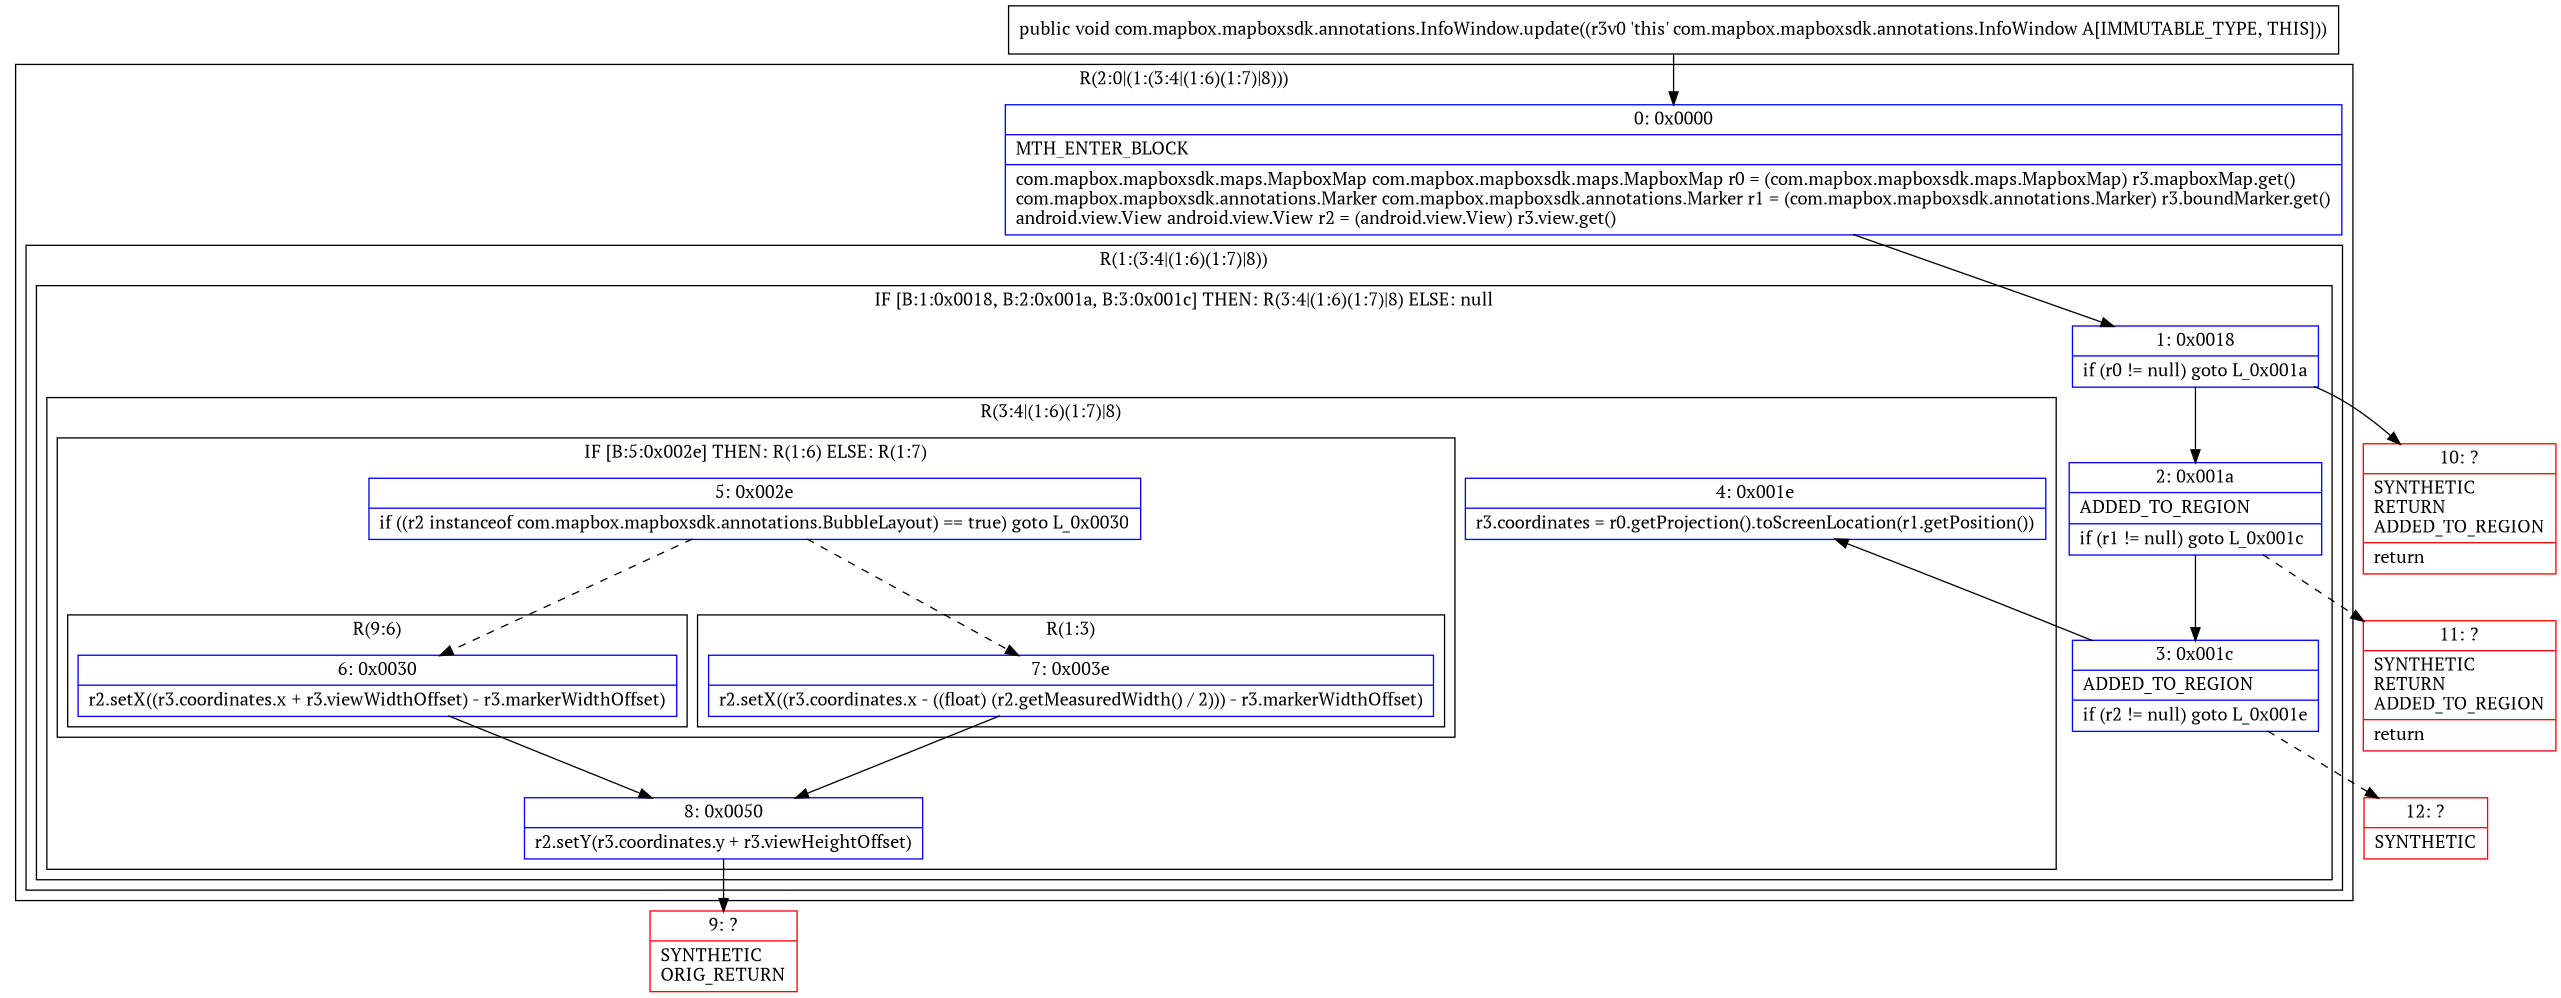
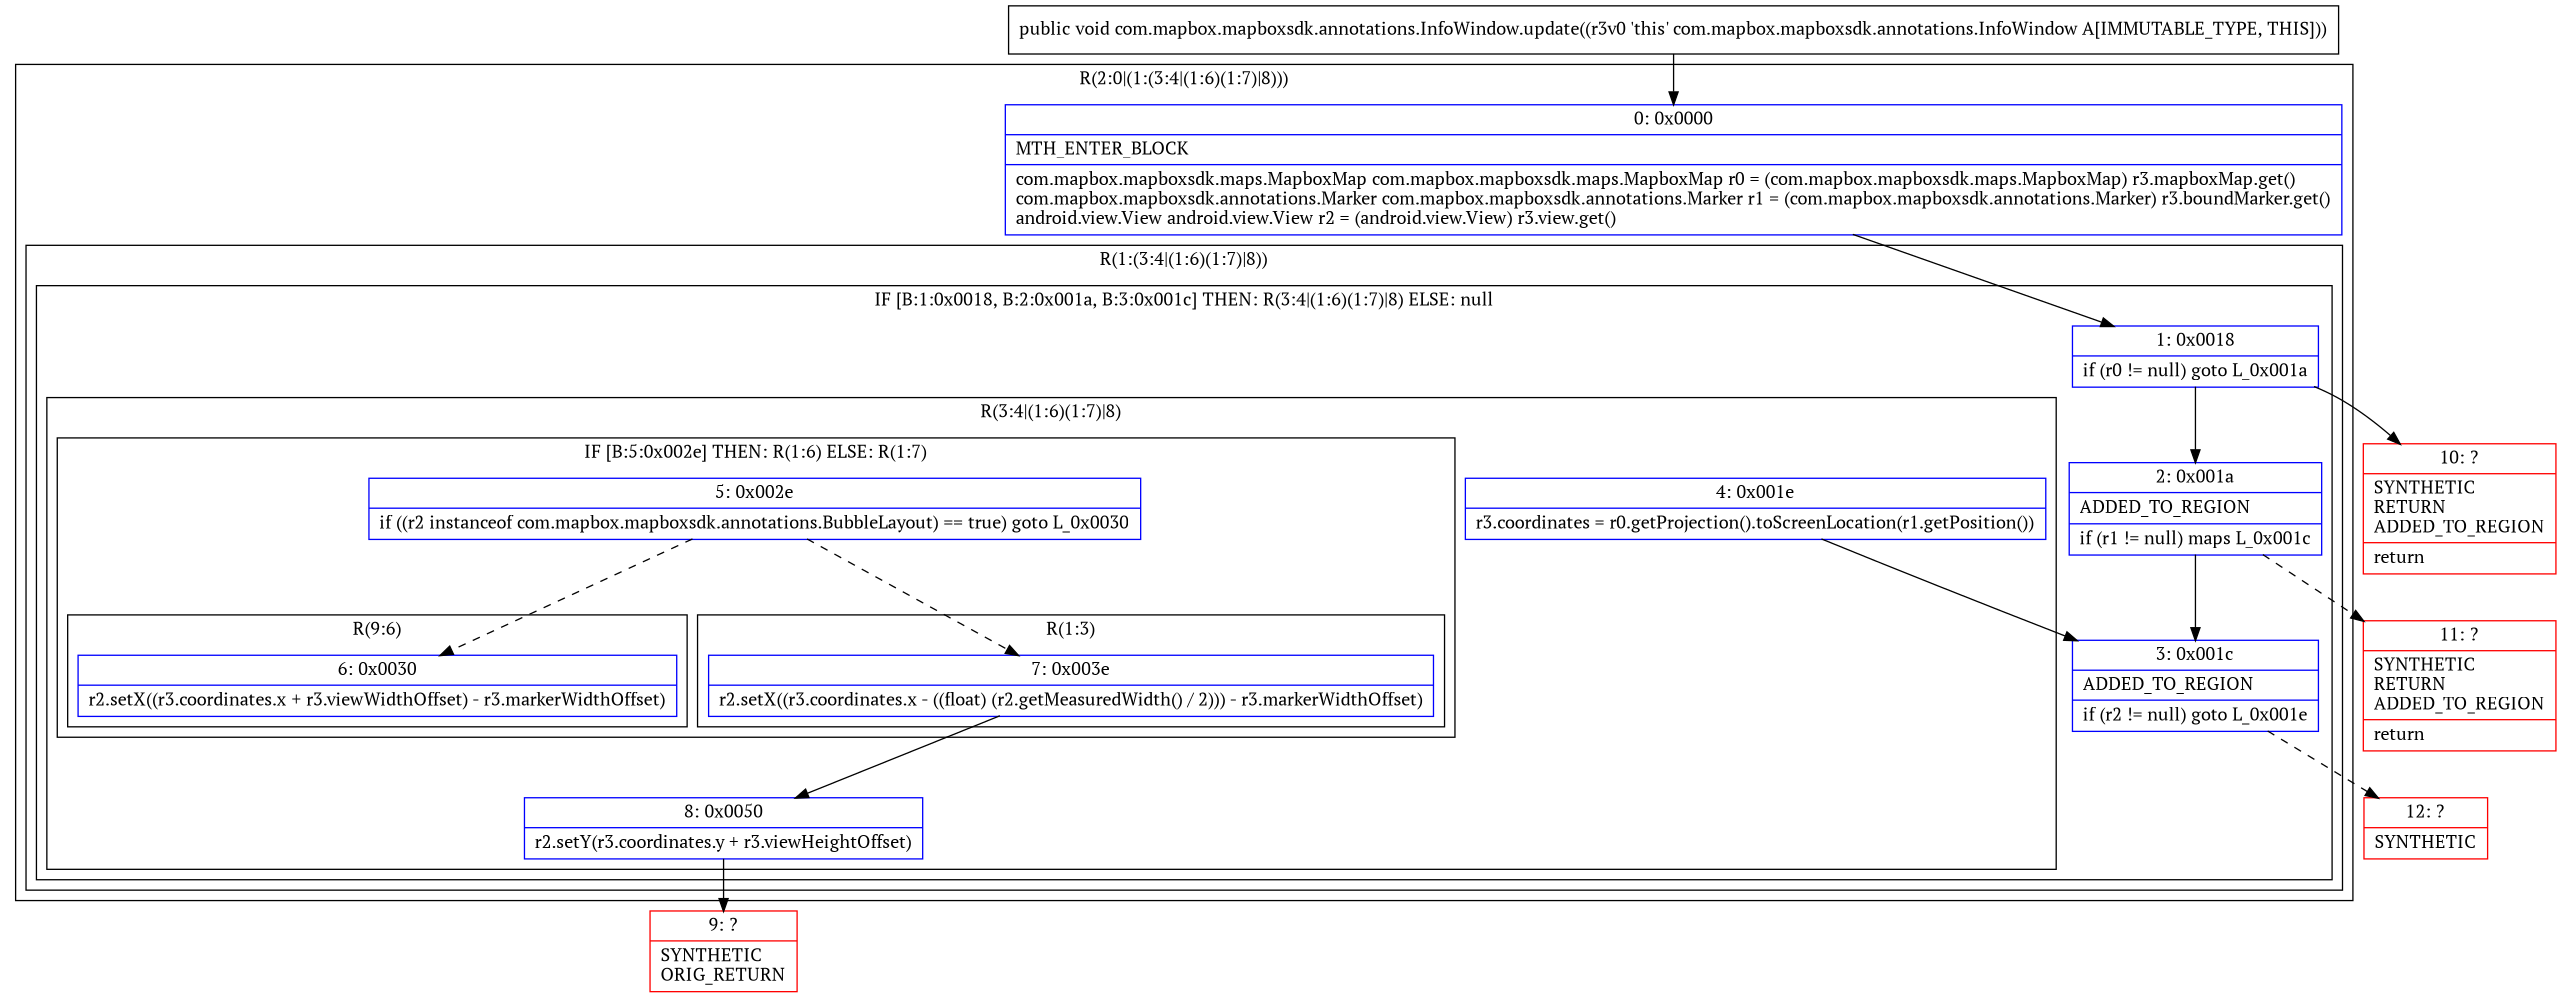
node "2: 0x001a": text "if (r1 != null) goto L_0x001c" -> "if (r1 != null) maps L_0x001c"
edge "3: 0x001c" -> "4: 0x001e": reversed
edge "6: 0x0030" -> "8: 0x0050": removed
